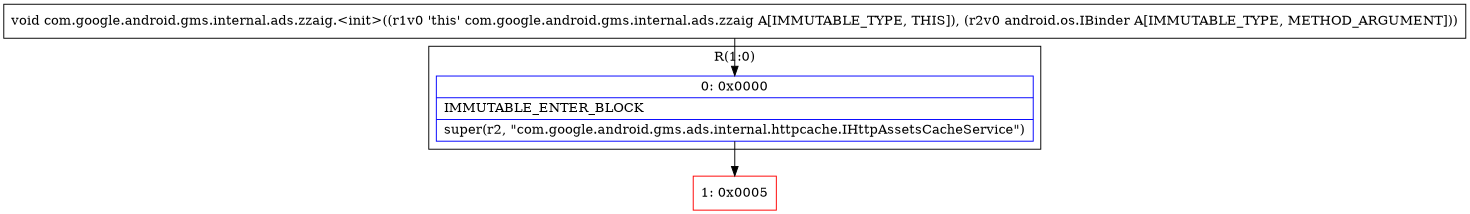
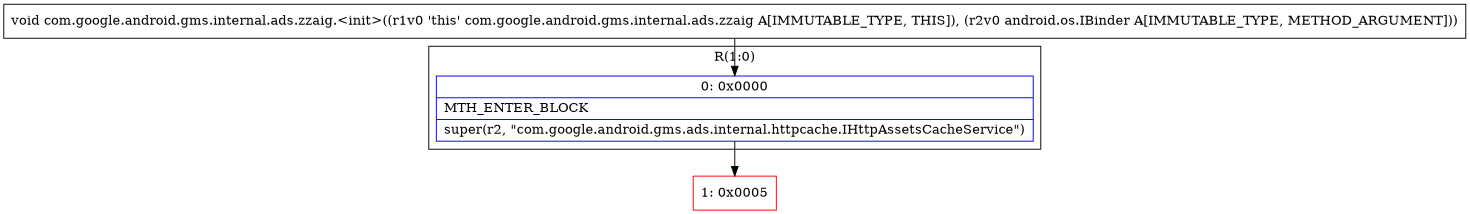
node "0: 0x0000": text "IMMUTABLE_ENTER_BLOCK" -> "MTH_ENTER_BLOCK"
